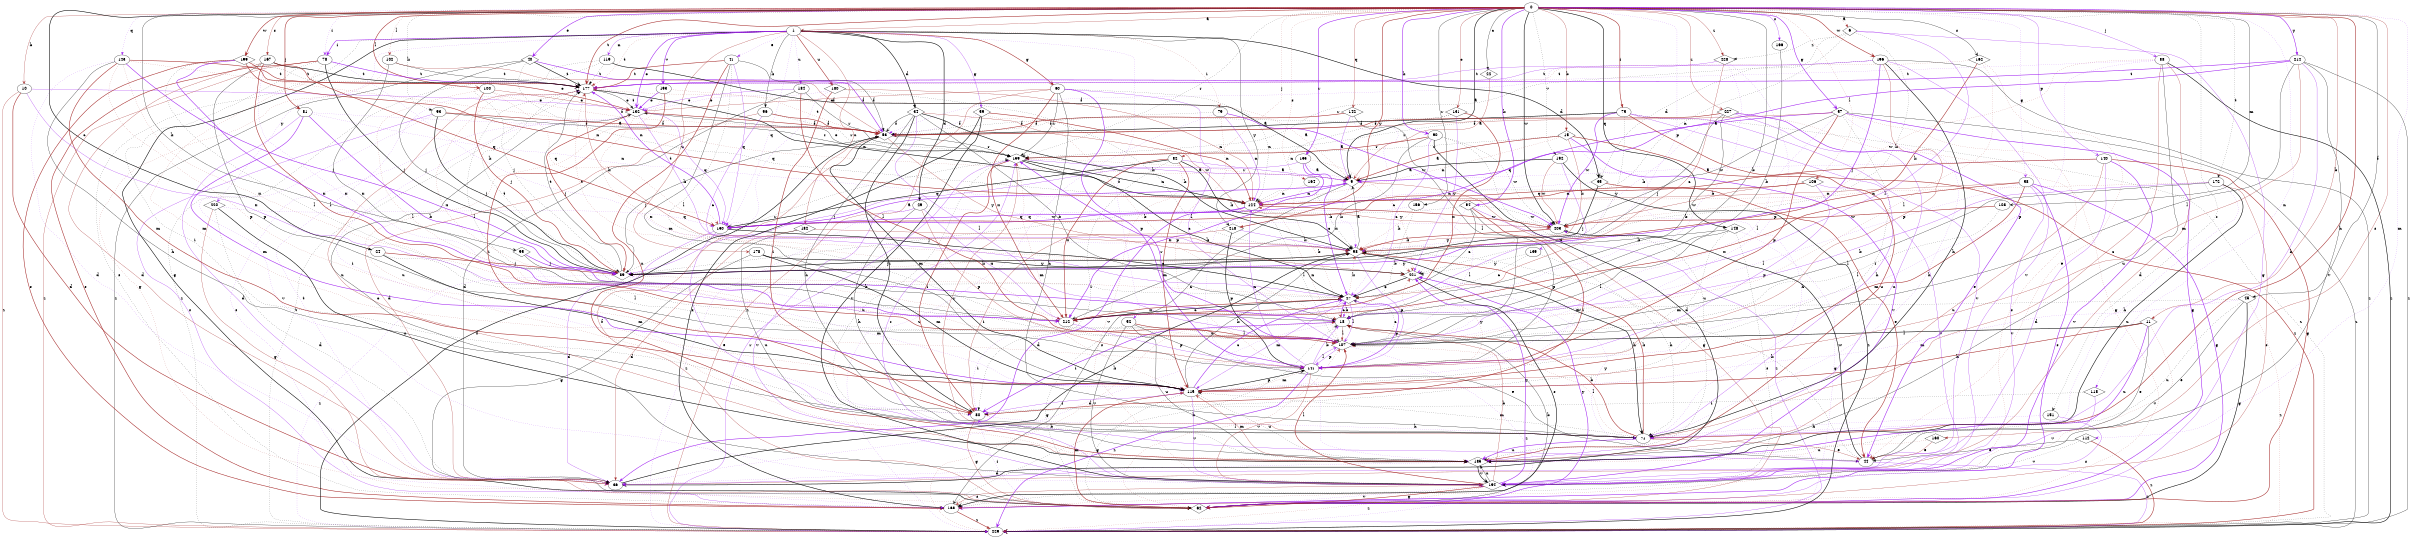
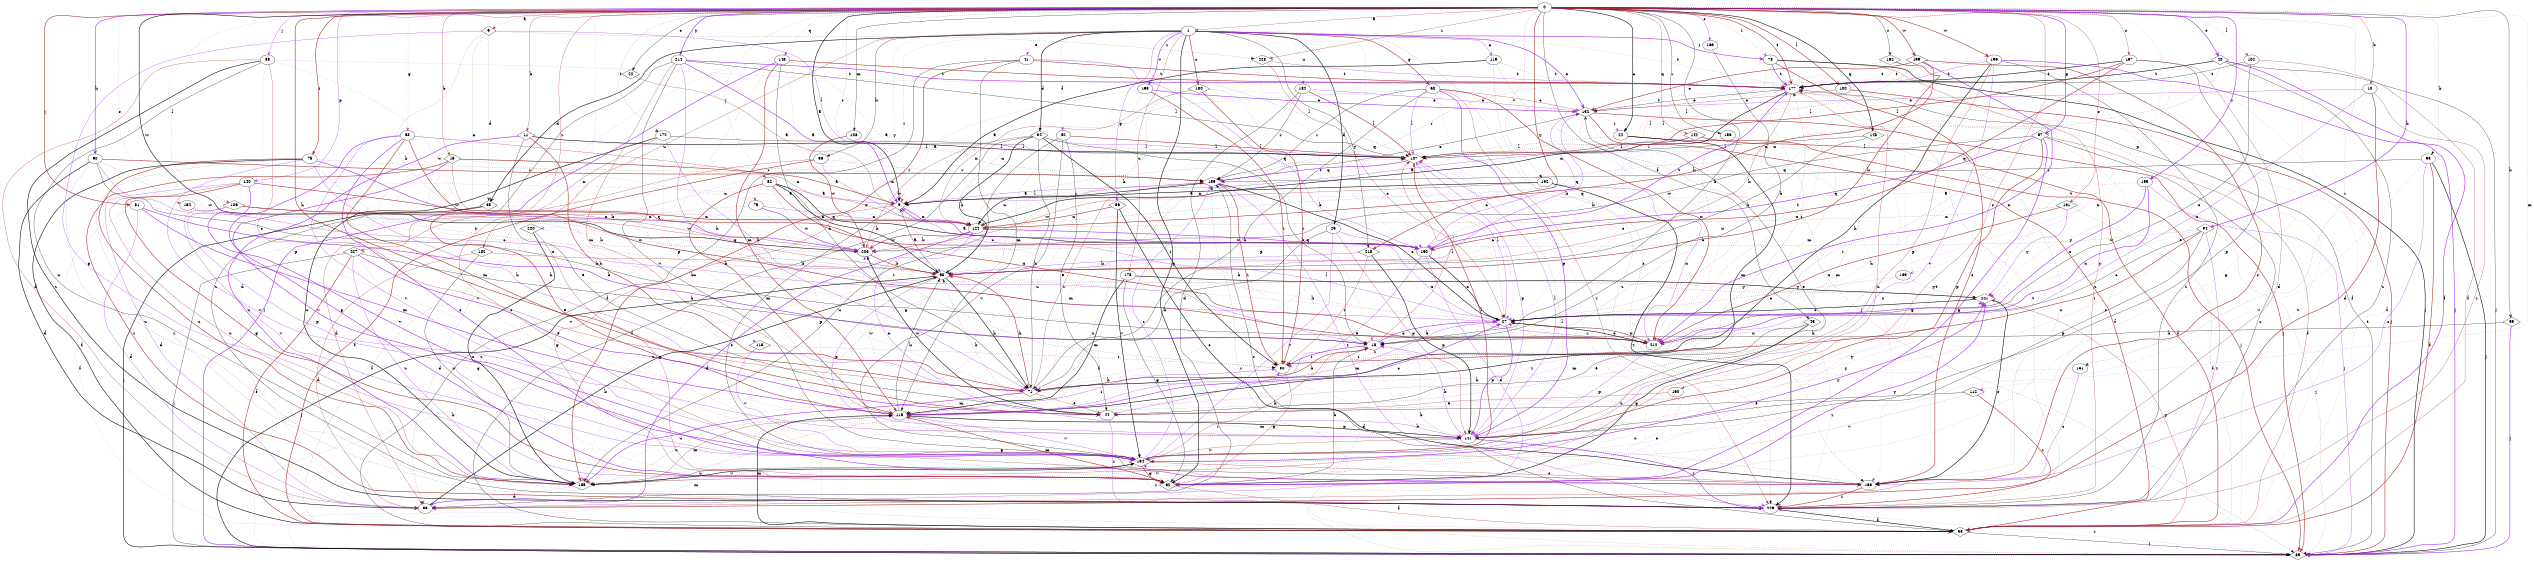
edge "60" -> "27": added, label "c"
edge "132" -> "80": now "132" -> "24"
edge "11" -> "115": now "11" -> "71"
node "71": shape ellipse -> diamond
node "160": shape diamond -> ellipse
